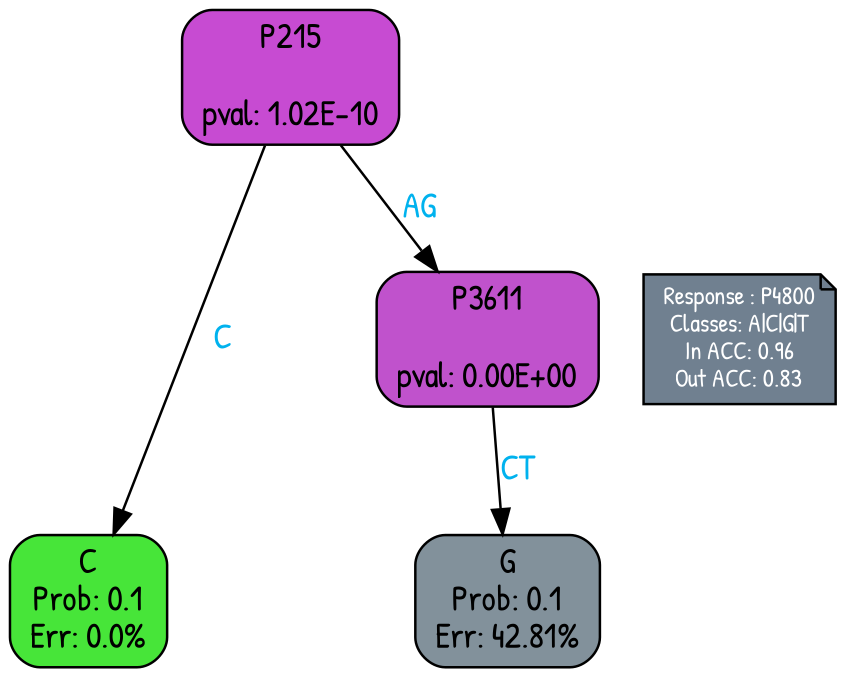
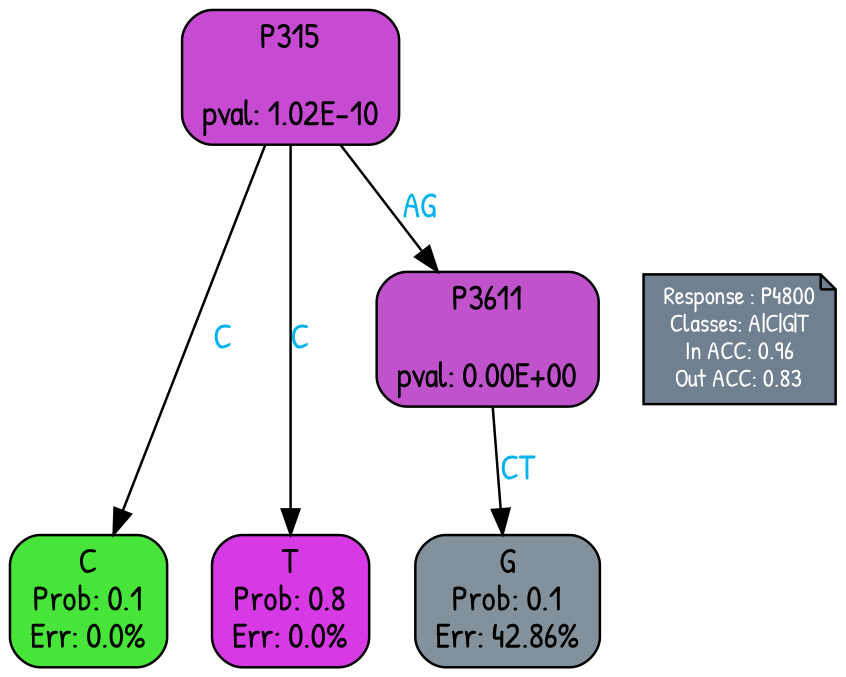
node "P215 pval: 1.02E-10": label "P215 pval: 1.02E-10" -> "P315 pval: 1.02E-10"
node "T Prob: 0.8 Err: 0.0%": added
node "G Prob: 0.1 Err: 42.81%": label "G Prob: 0.1 Err: 42.81%" -> "G Prob: 0.1 Err: 42.86%"
